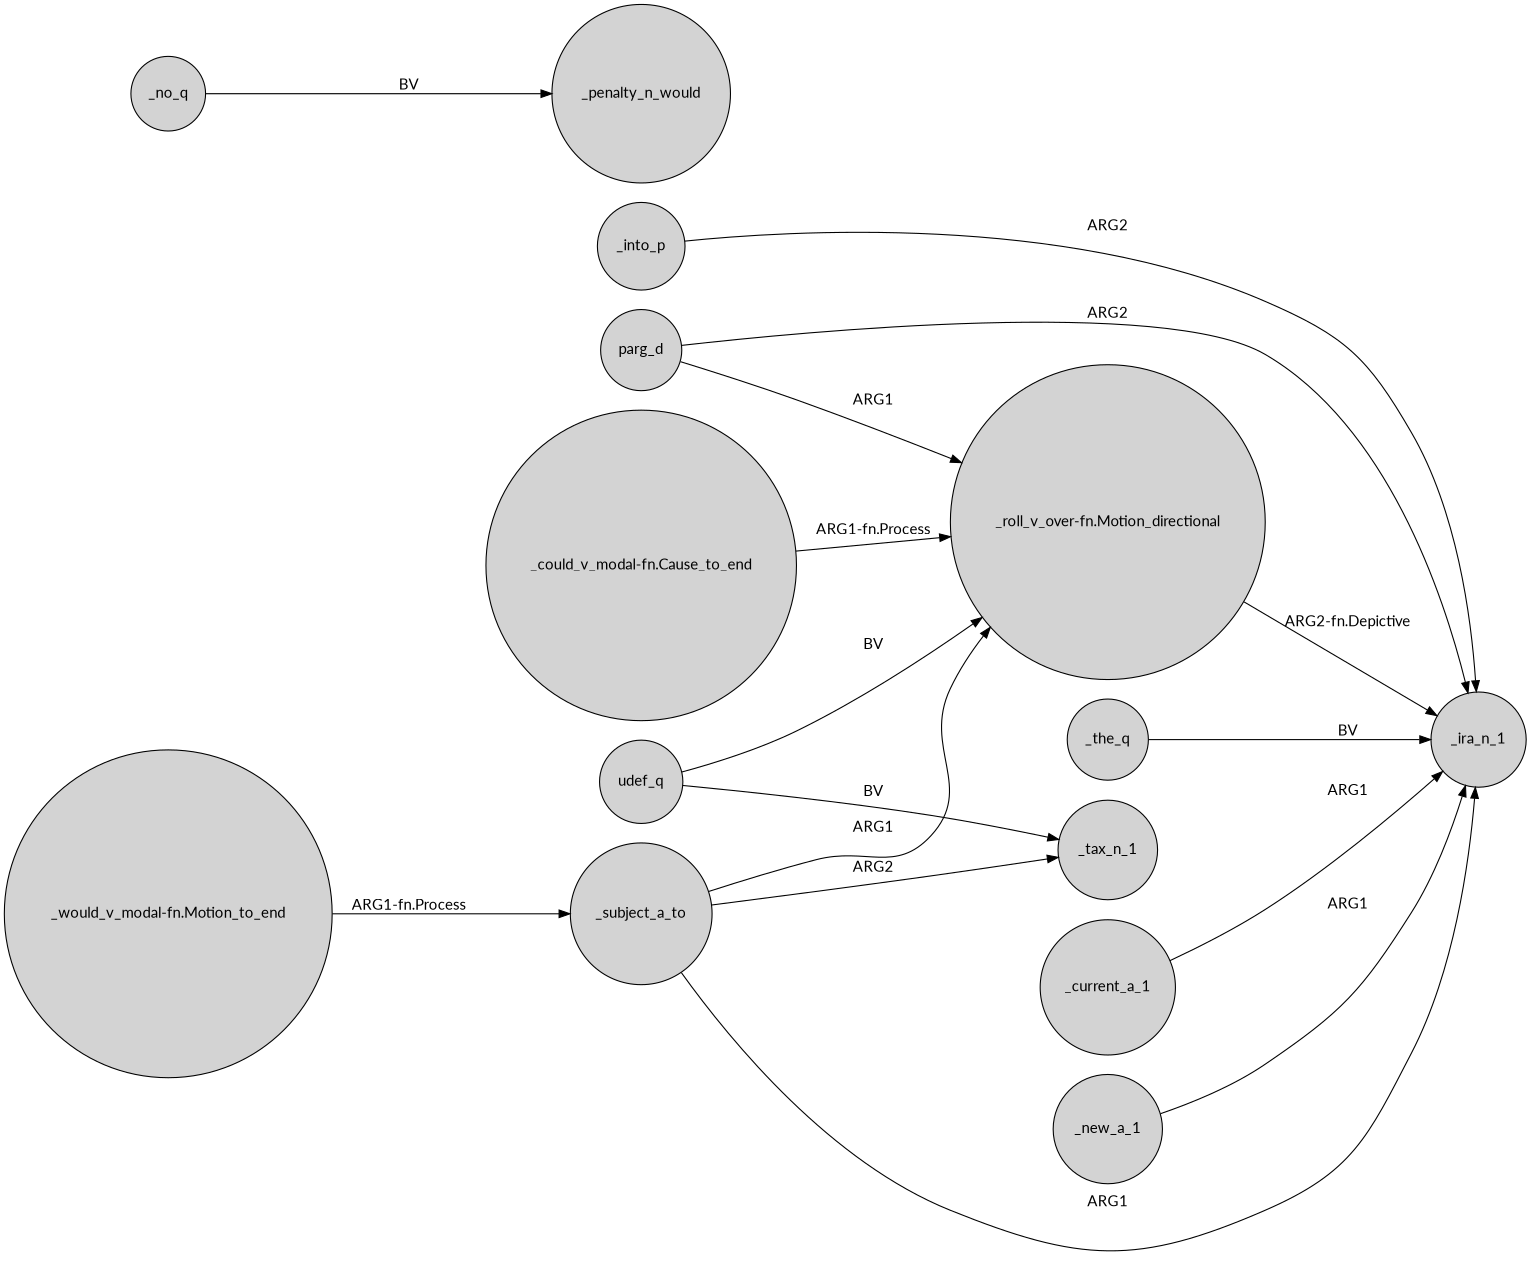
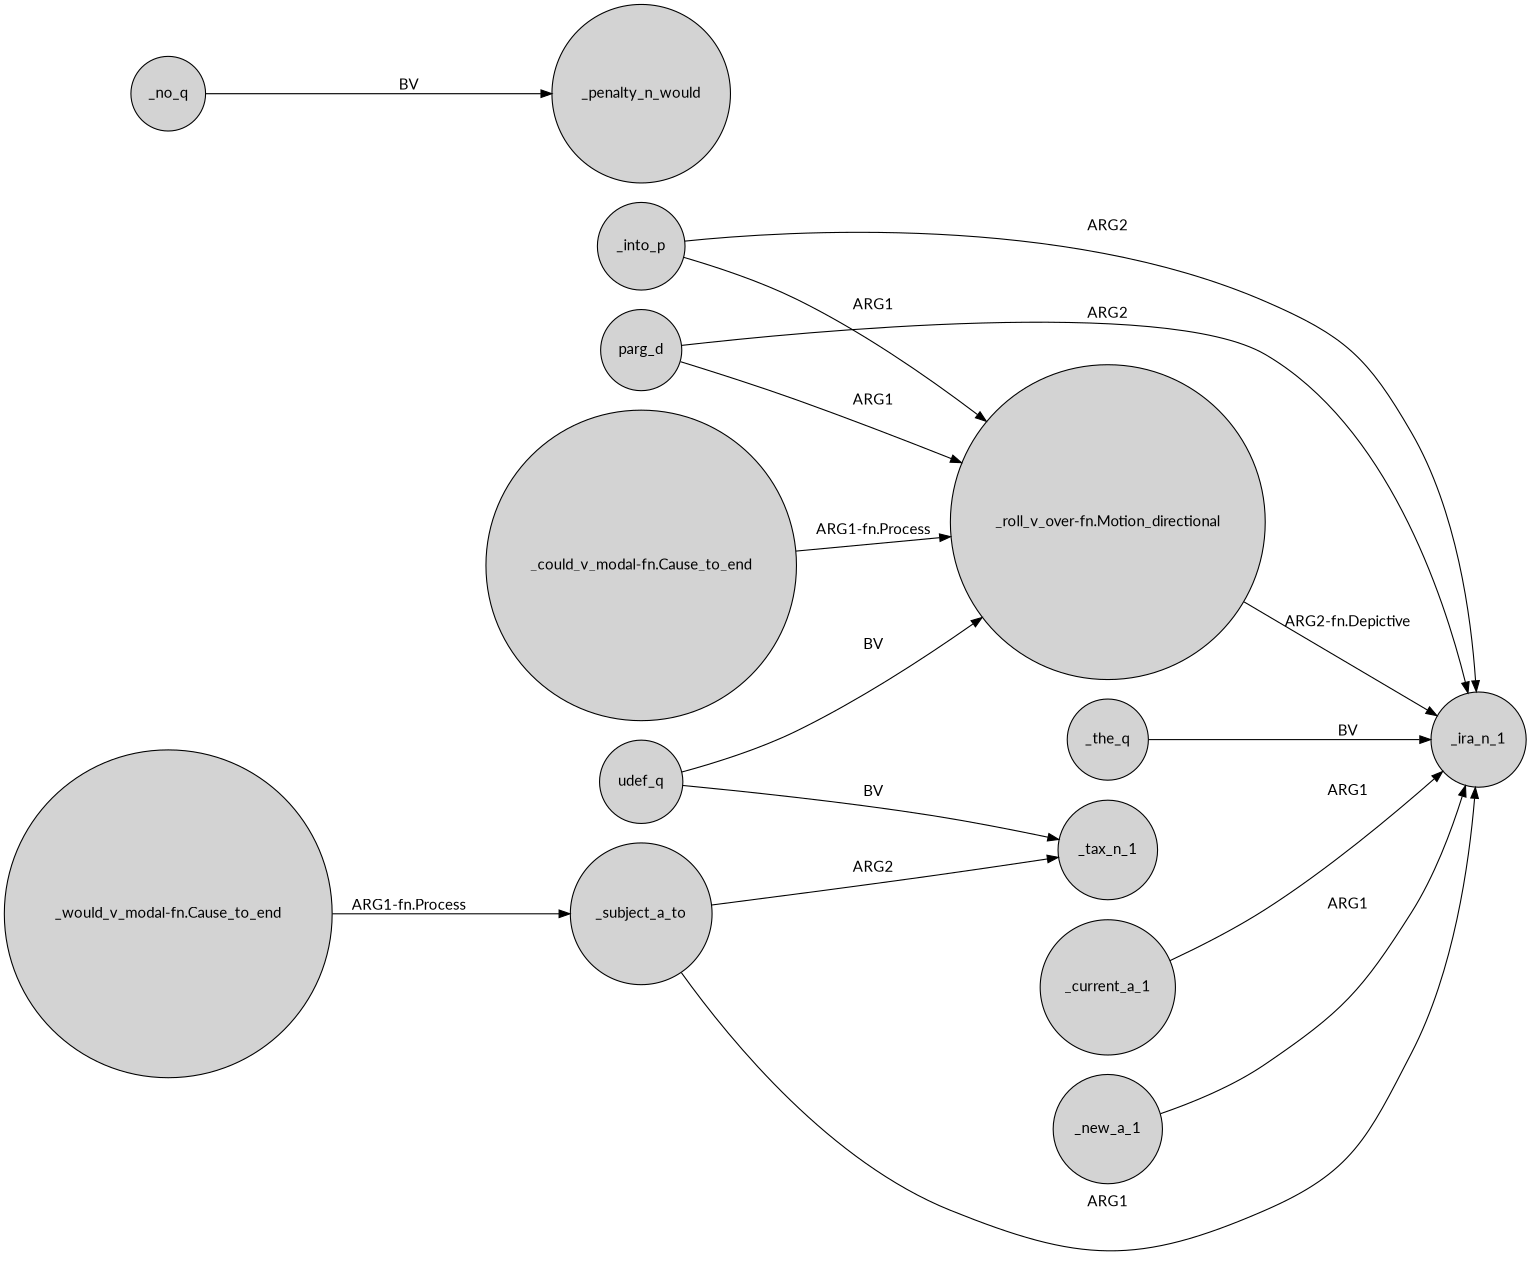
edge "_subject_a_to" -> "_roll_v_over-fn.Motion_directional": now "_into_p" -> "_roll_v_over-fn.Motion_directional"
node "_would_v_modal-fn.Motion_to_end": label "_would_v_modal-fn.Motion_to_end" -> "_would_v_modal-fn.Cause_to_end"
